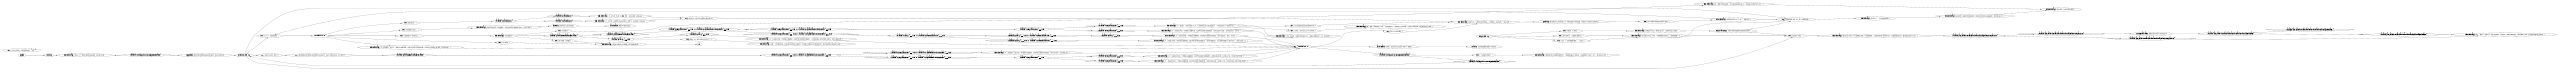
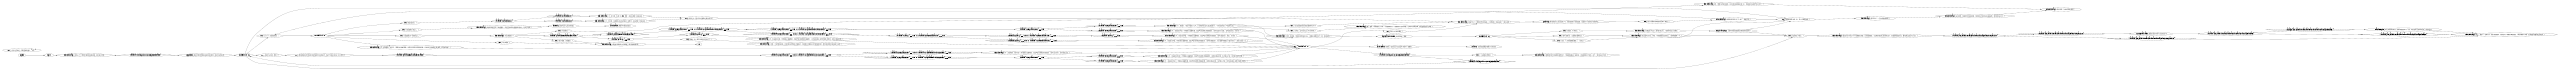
node "Inland Empire: 可这并没有吓到他，反而像是把你吓了一跳。而且也没让他冷得发抖。可怜鬼……": added
node "Physical Instrument: 这就是拒绝，警督。": added
node "Esprit hub (08)": label "Esprit hub (08)" -> "Untitled hub (08)"
node "whirling": label "whirling" -> "input"
node "Authority hub (06)": label "Authority hub (06)" -> "Untitled hub (06)"
